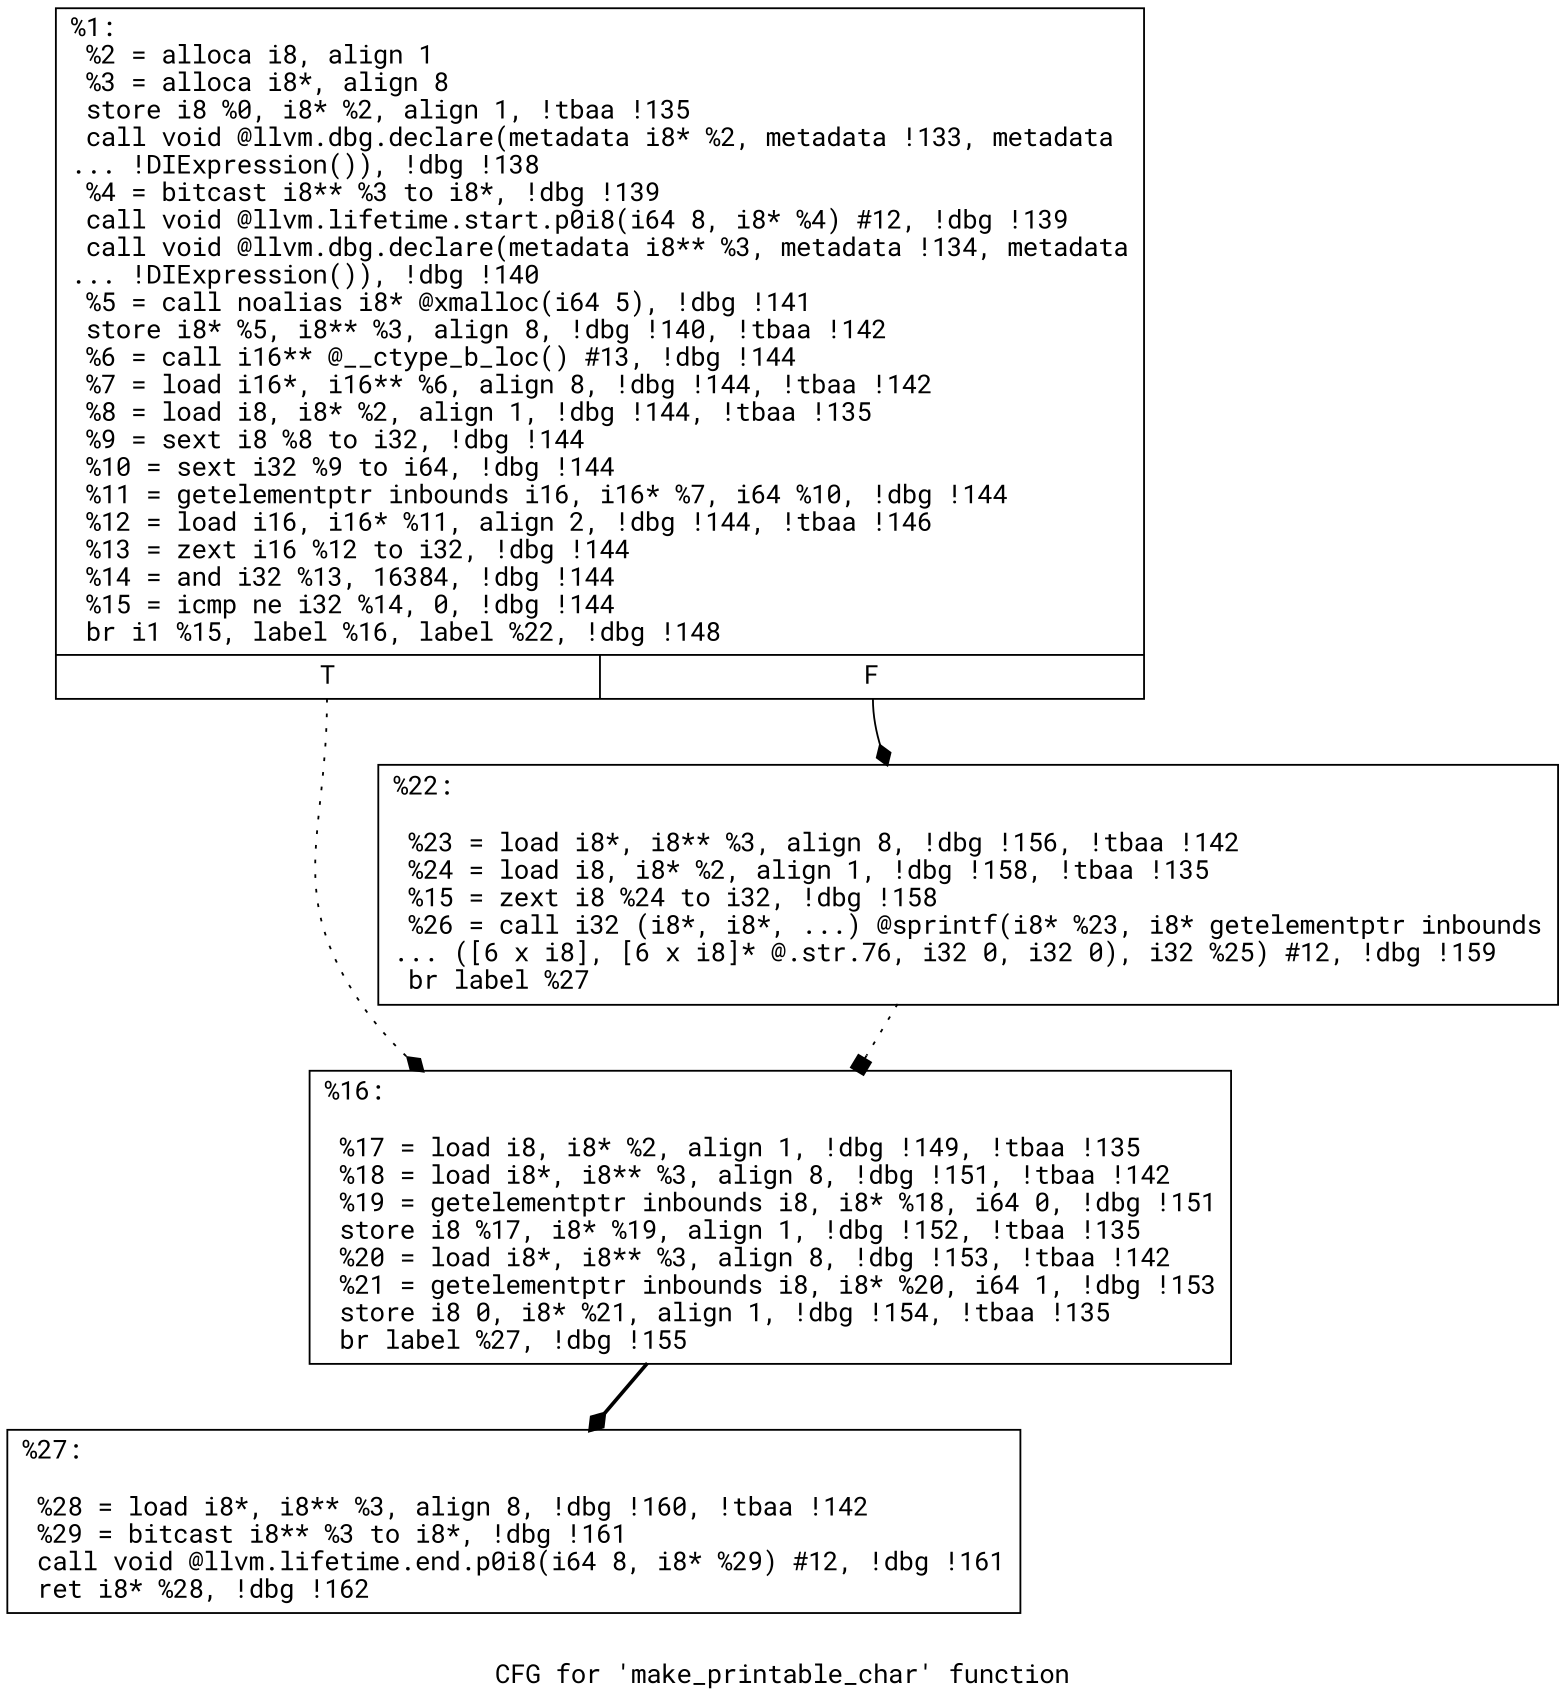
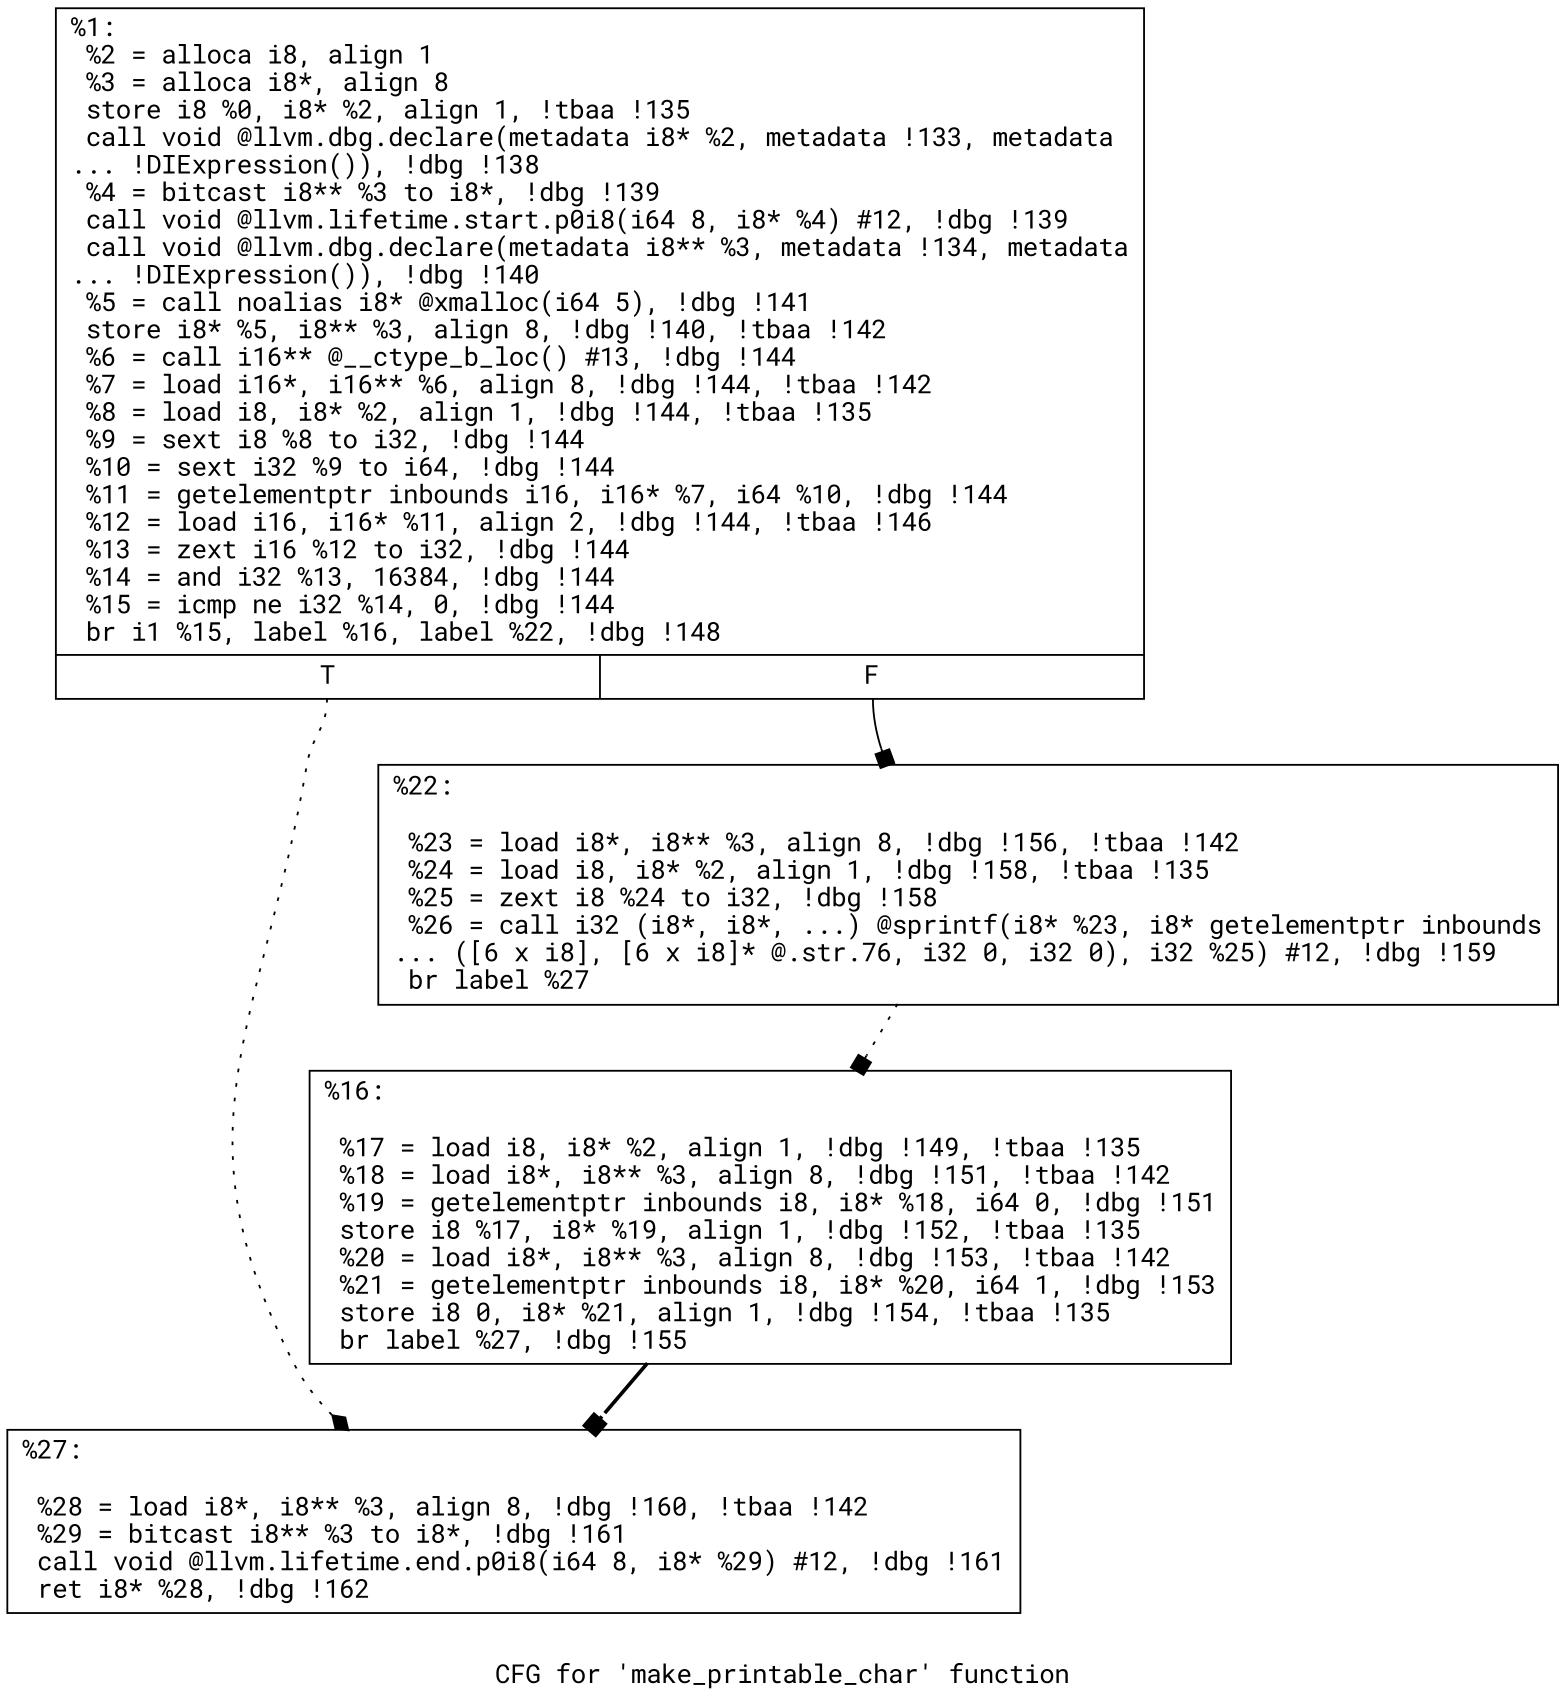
edge "%1:" -> "%22:": arrowhead diamond -> box
edge "%1:" -> "%16:": now "%1:" -> "%27:"
node "%22:": text "%15 = zext i8 %24 to i32, !dbg !158" -> "%25 = zext i8 %24 to i32, !dbg !158"
edge "%16:" -> "%27:": arrowhead diamond -> box
